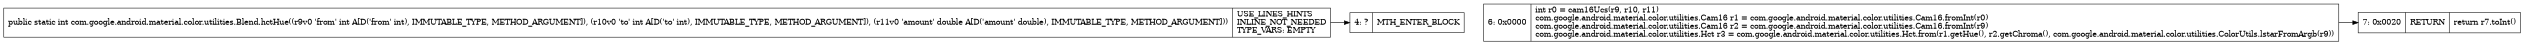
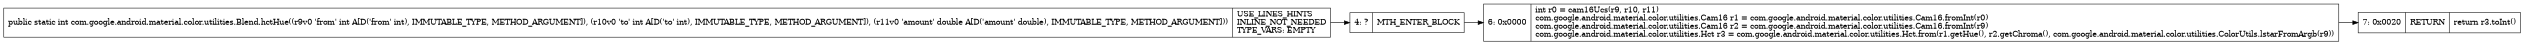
node "7: 0x0020": text "return r7.toInt()" -> "return r3.toInt()"
edge "4: ?" -> "6: 0x0000": added
